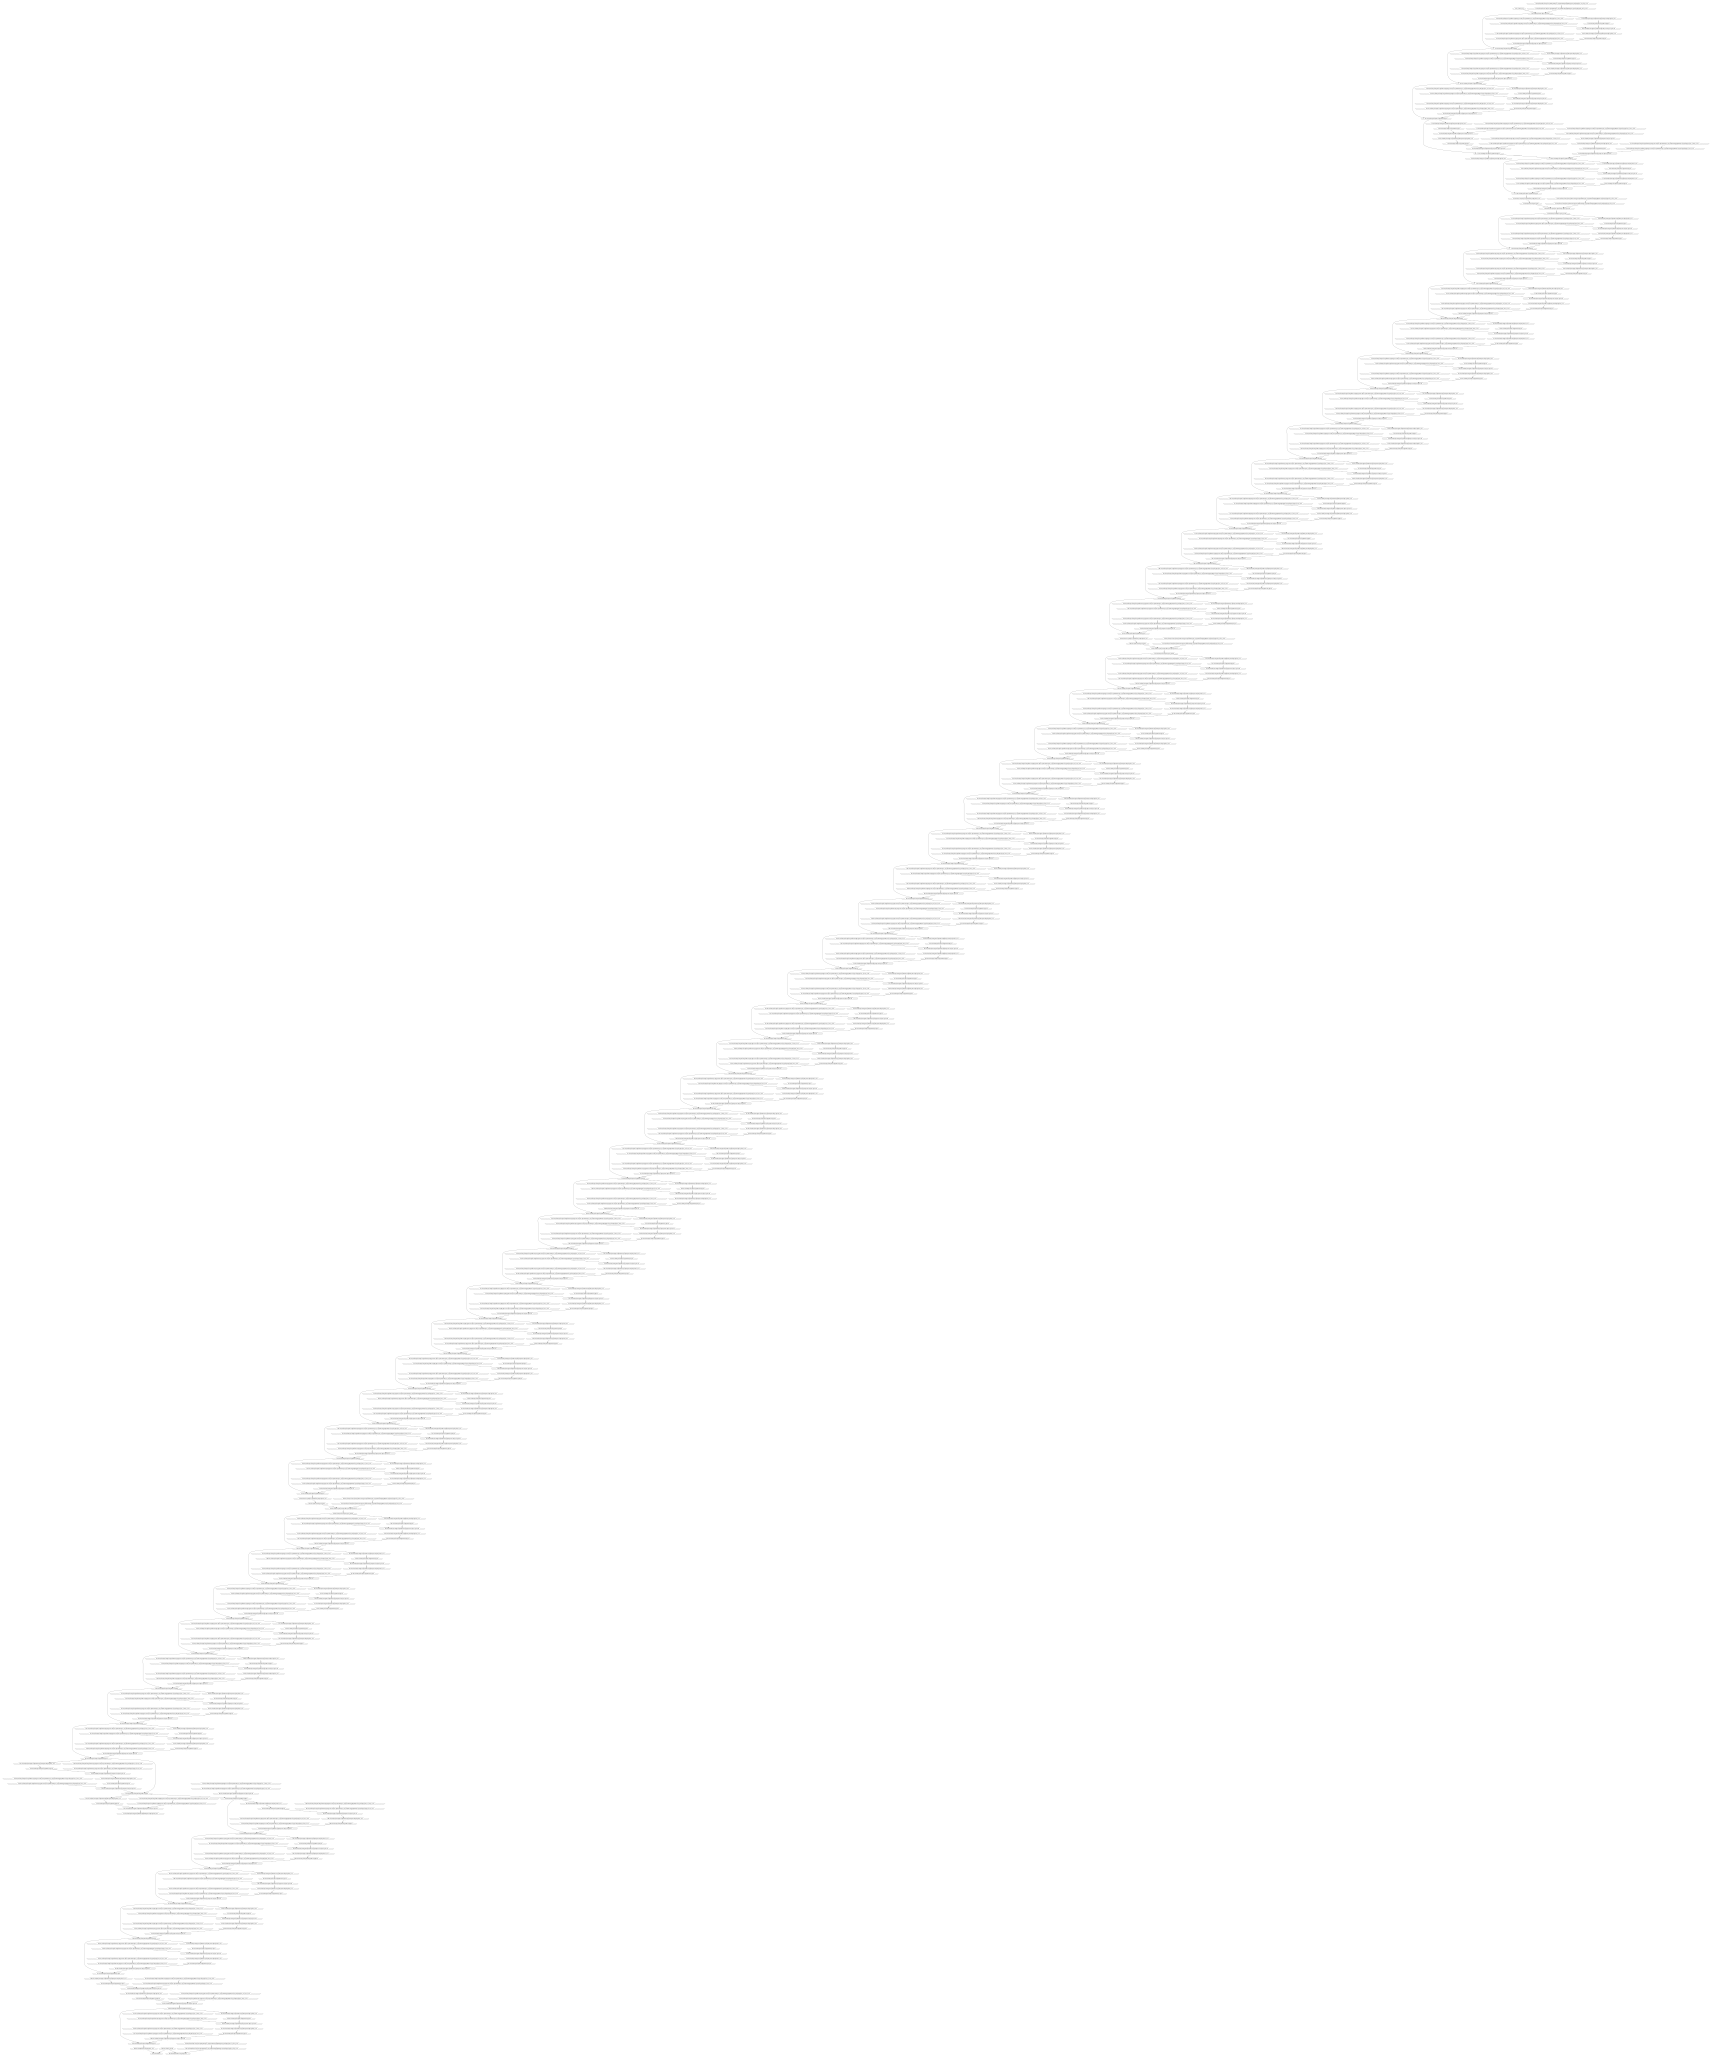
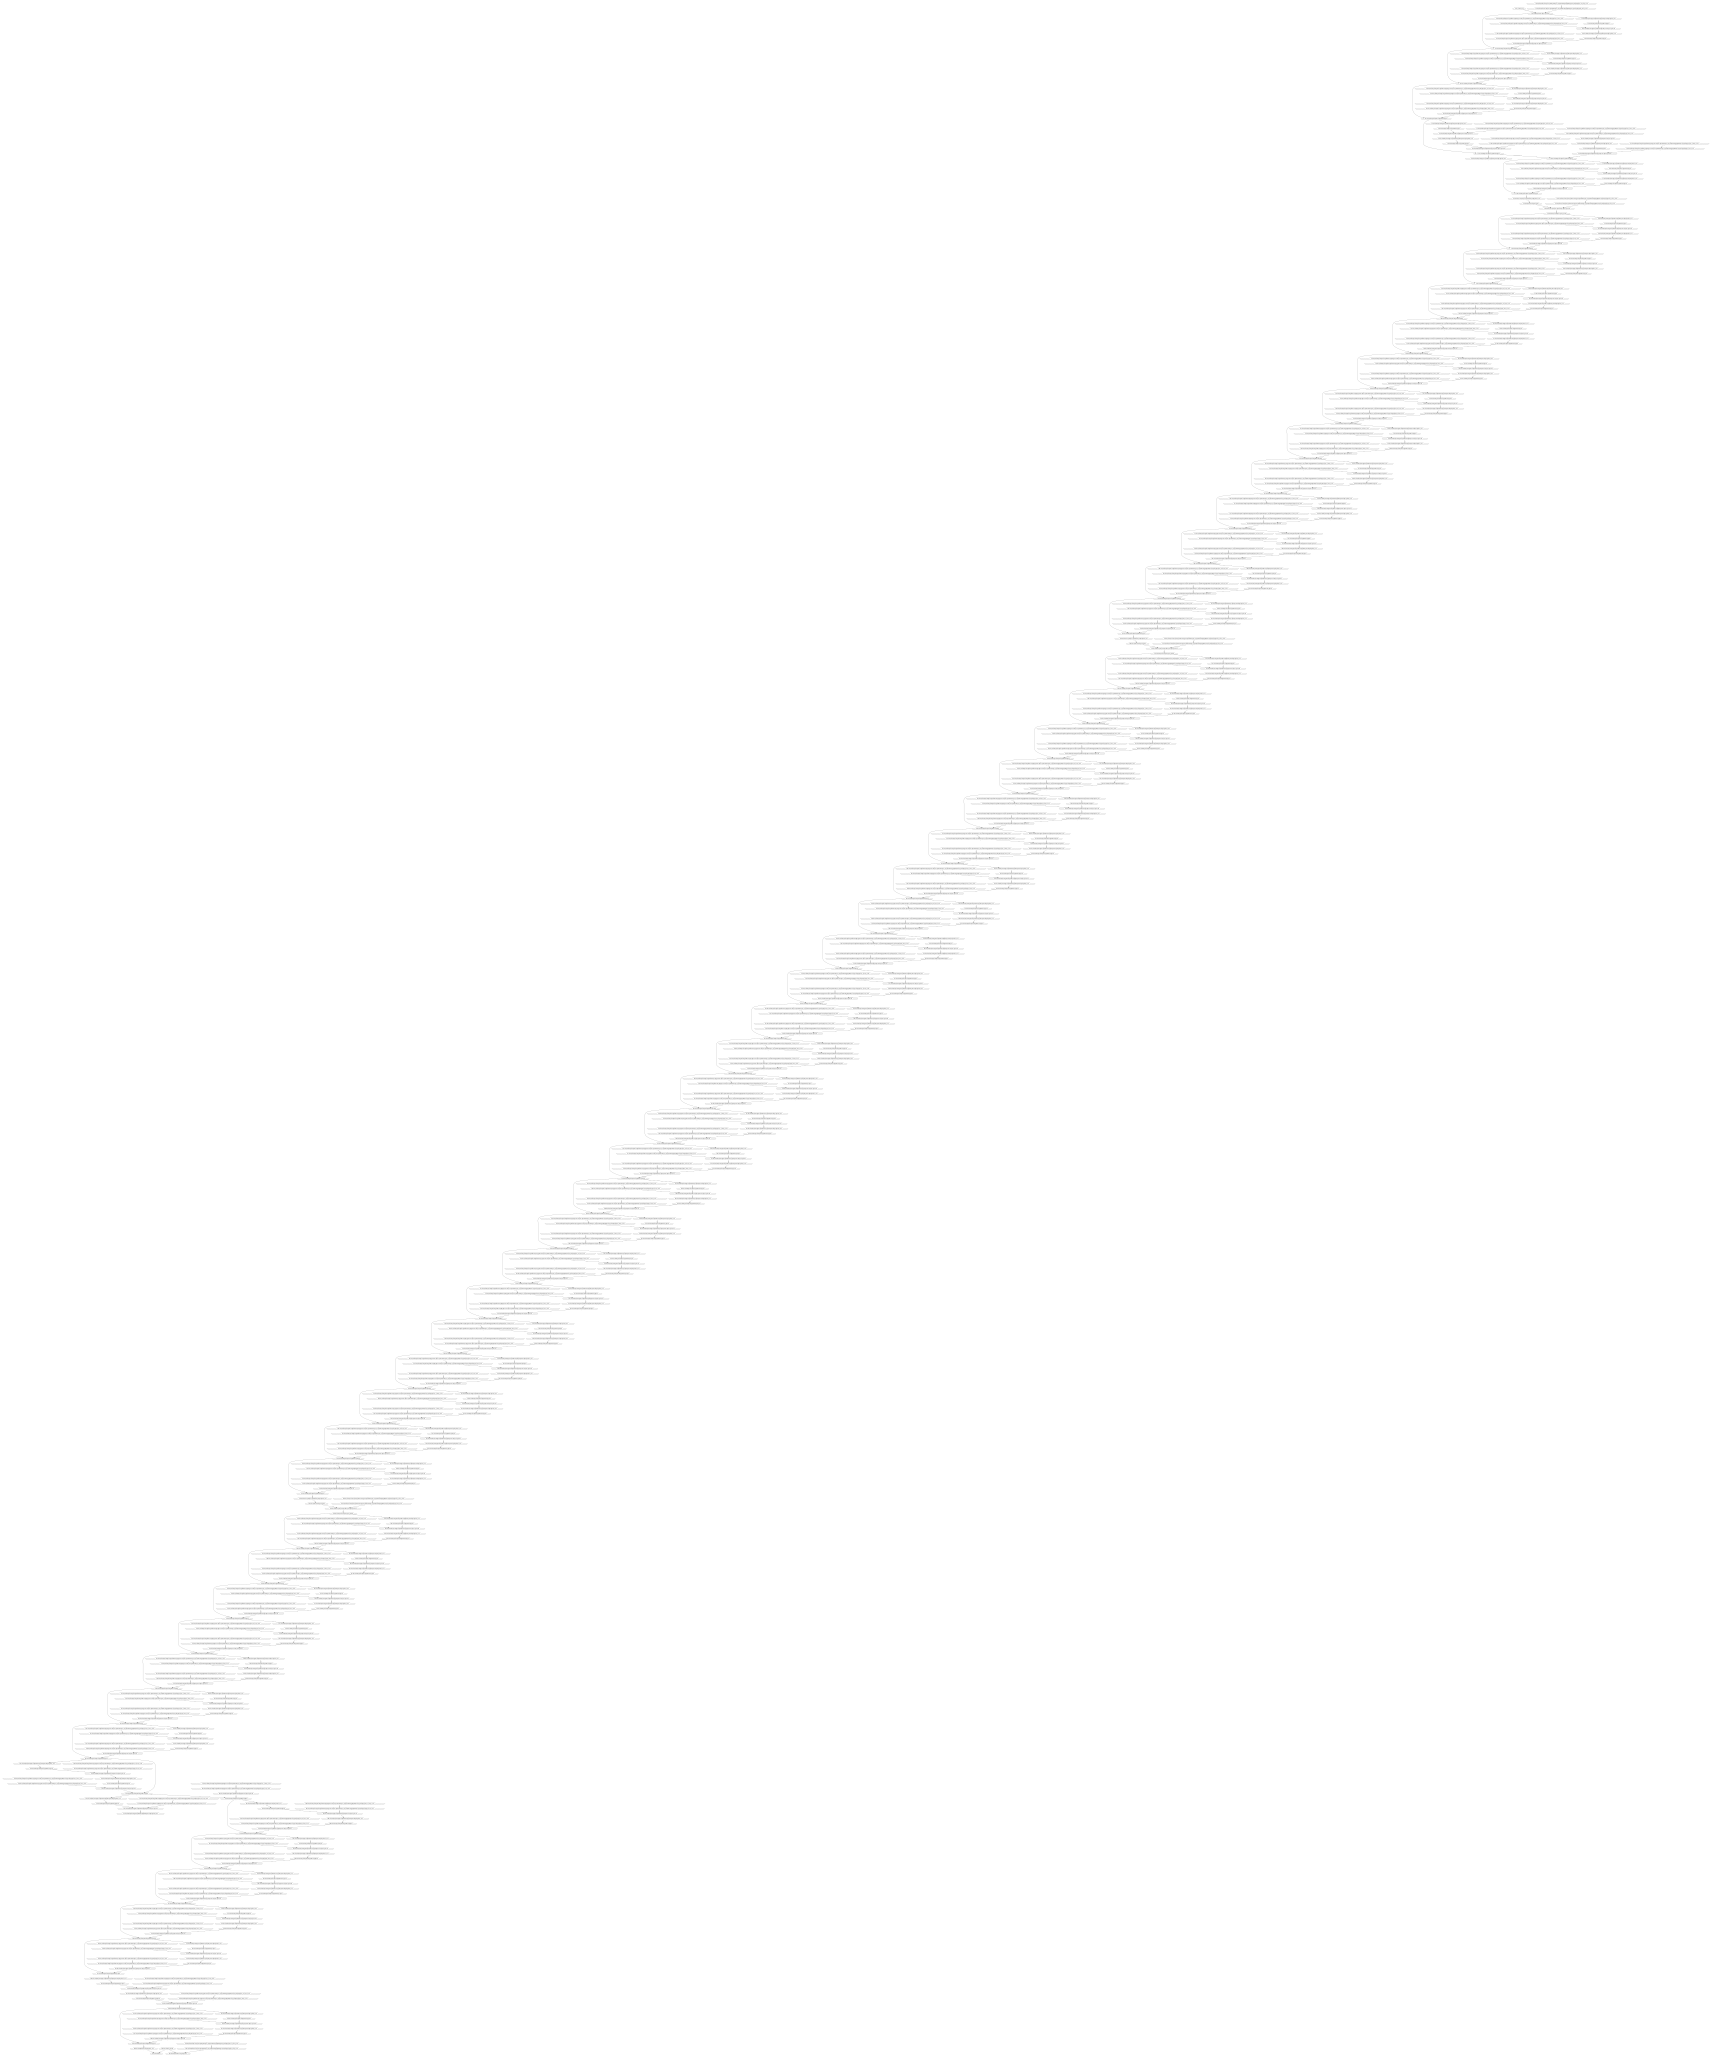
node "281 DenseNet/Sequential[dense3]/Bottleneck[6]/relu": added
